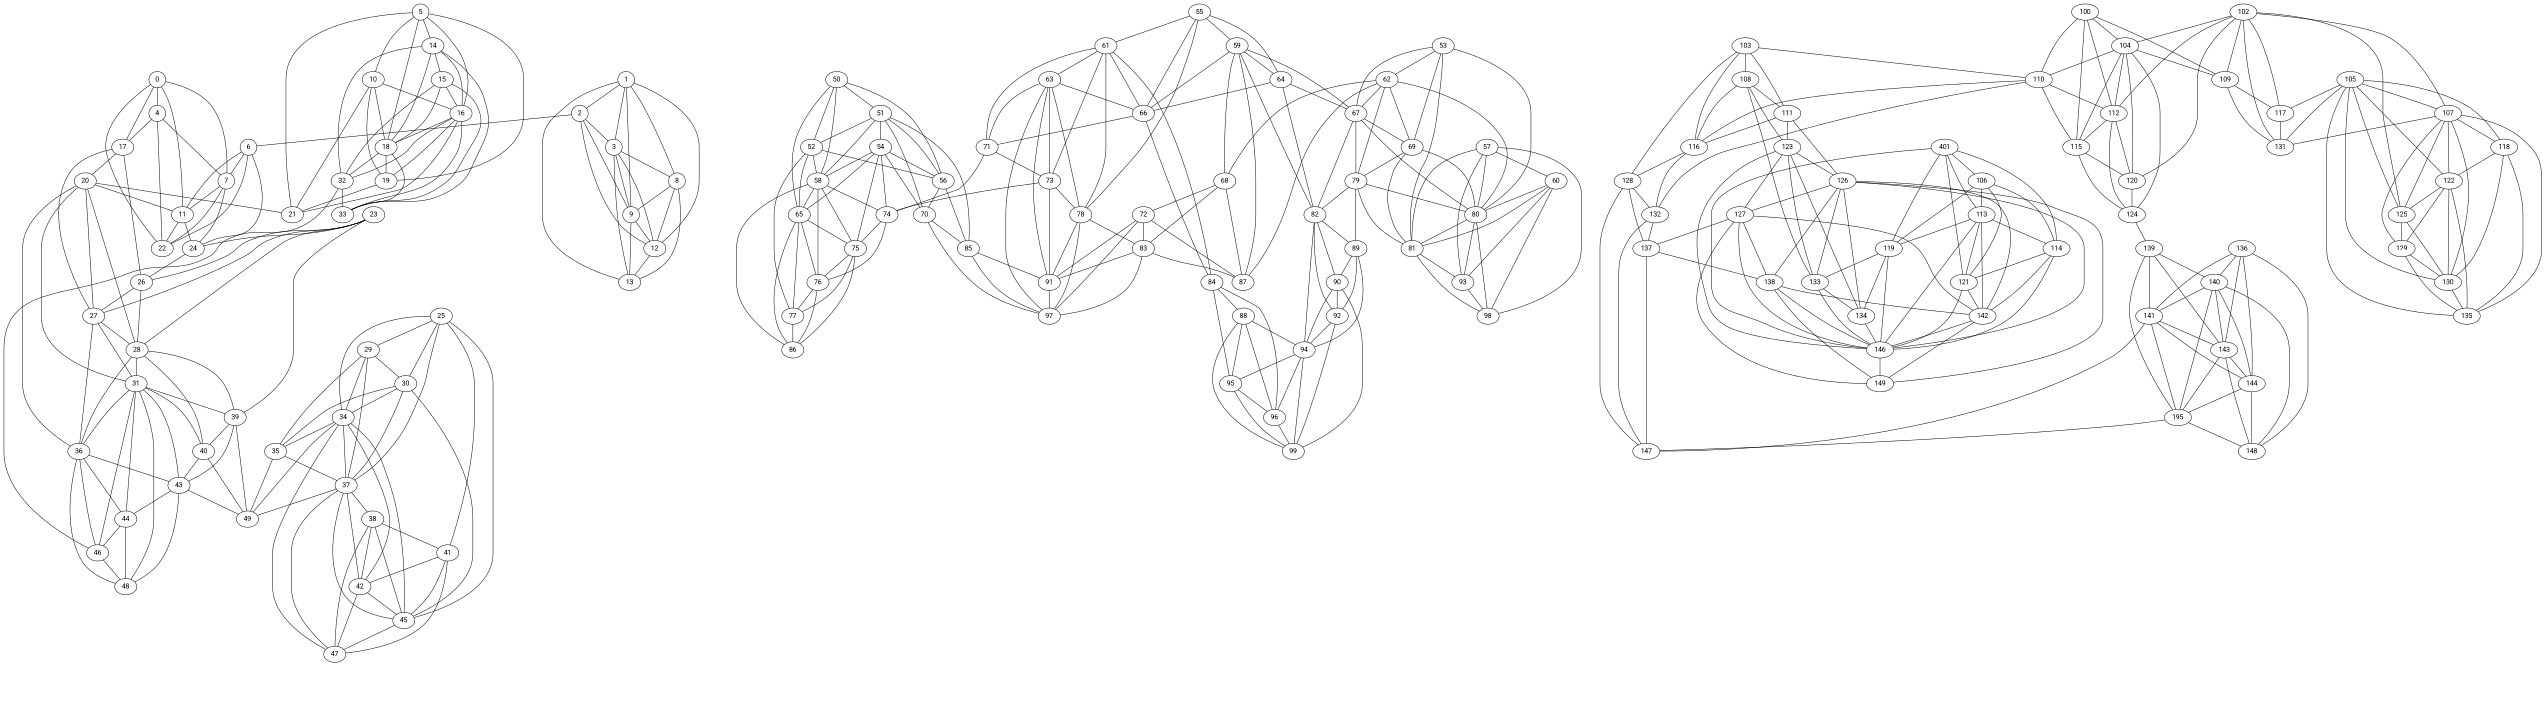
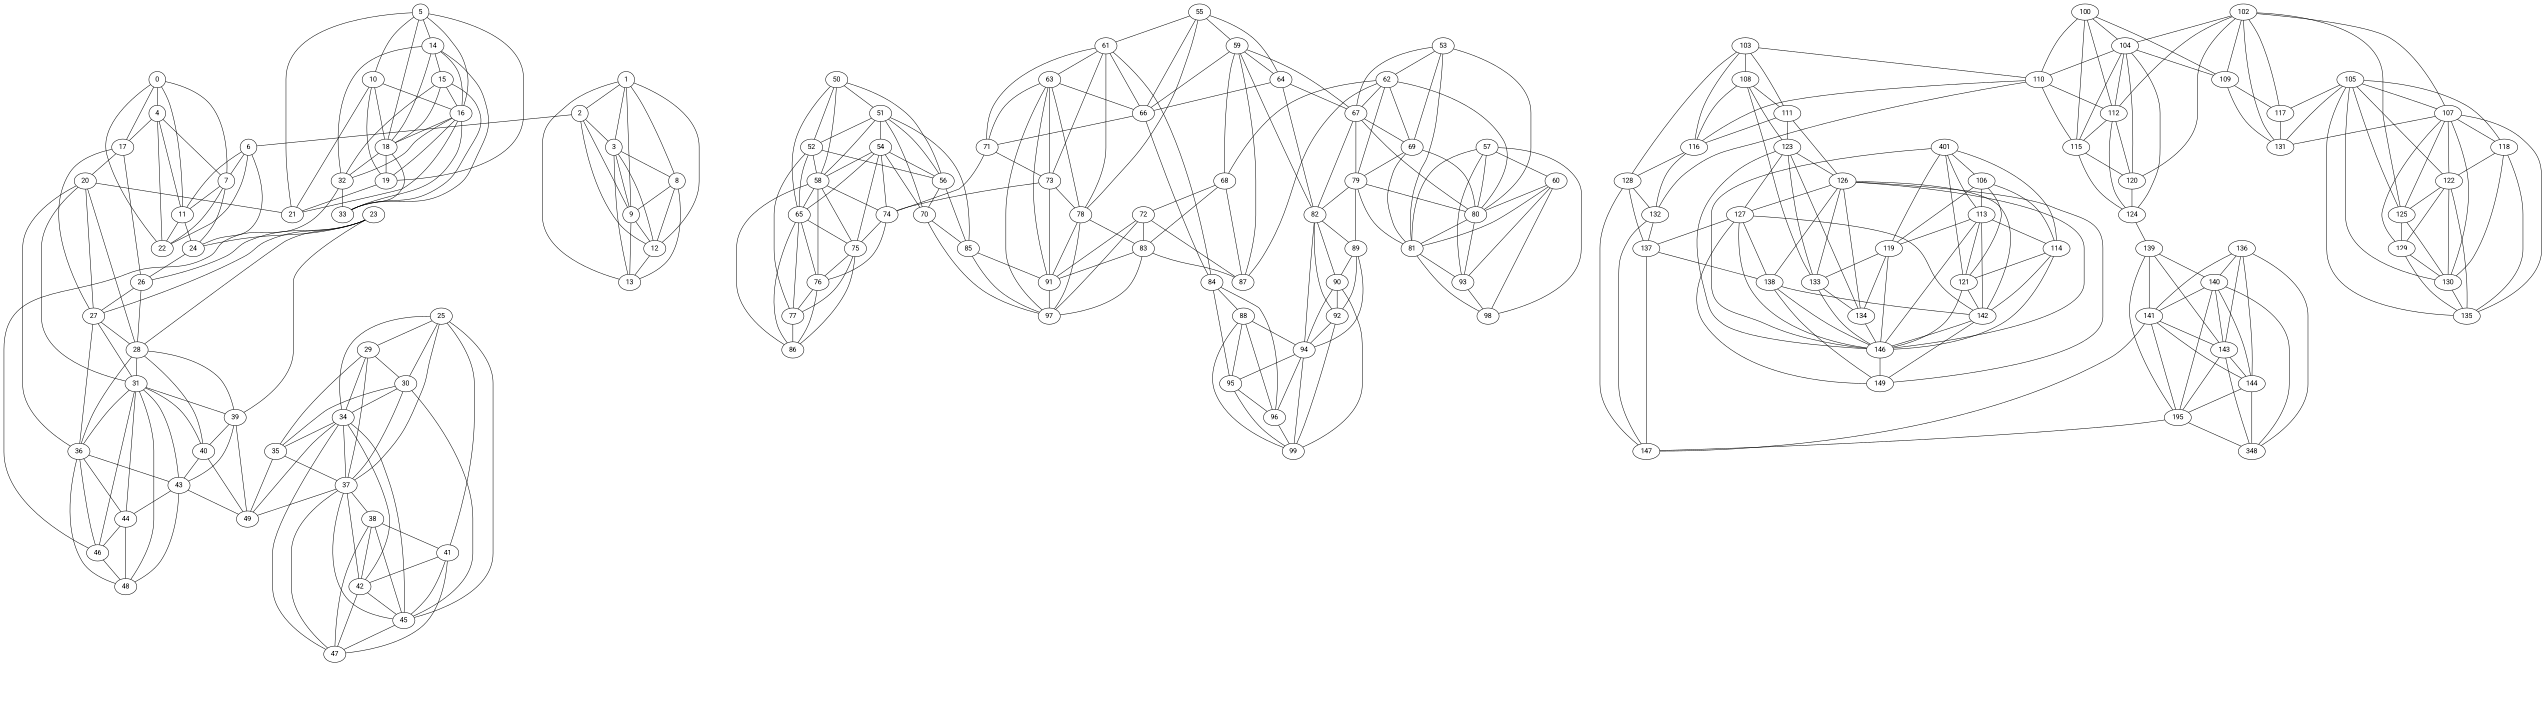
edge "20" -- "11": now "4" -- "11"
edge "80" -- "98": removed
node "148": label "148" -> "348"
